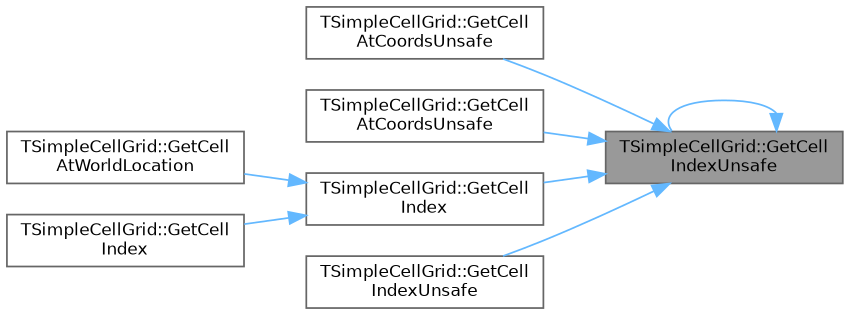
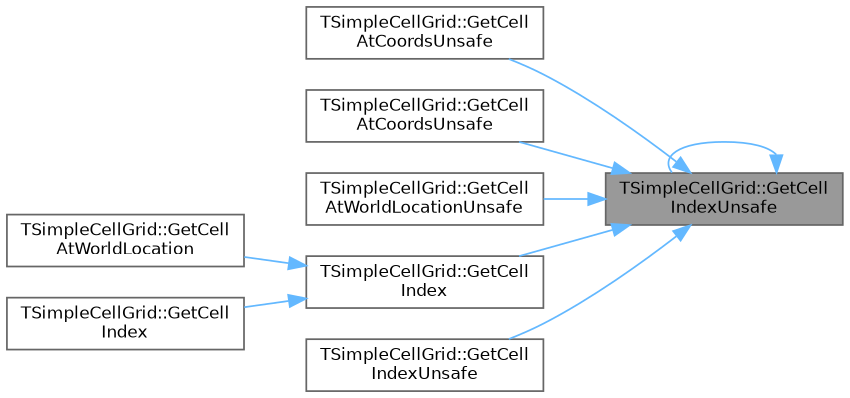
node "TSimpleCellGrid::GetCell AtWorldLocationUnsafe": added
